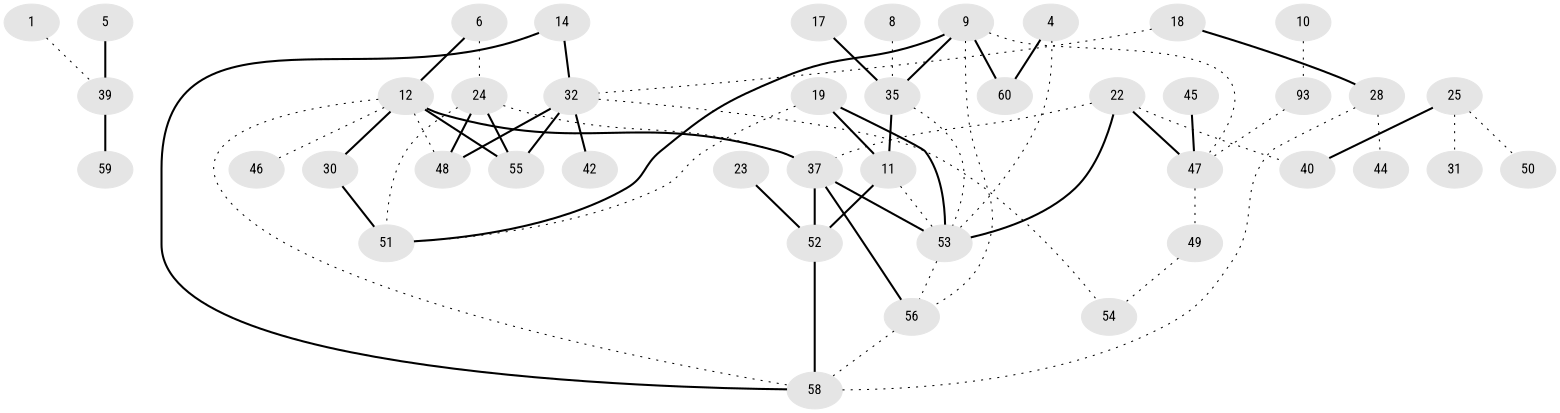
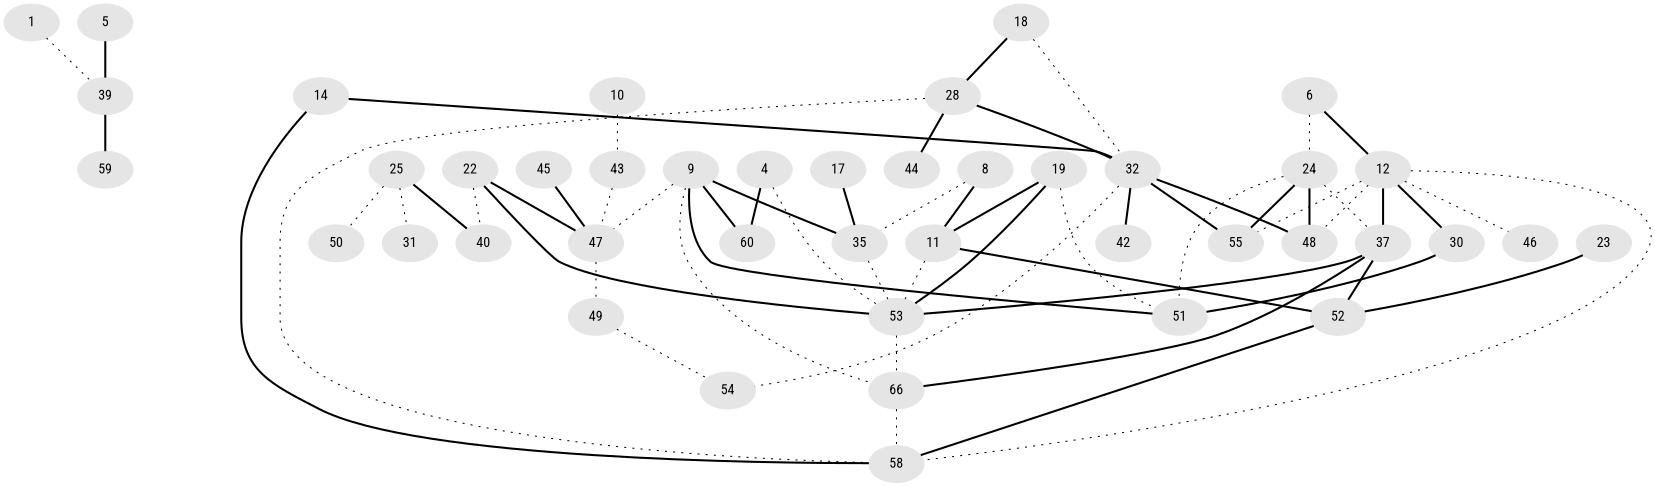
node "93": label "93" -> "43"
edge "35" -- "11": now "8" -- "11"
edge "22" -- "37": removed
edge "28" -- "44": style dotted -> bold
edge "12" -- "55": style bold -> dotted
edge "28" -- "32": added
node "56": label "56" -> "66"
